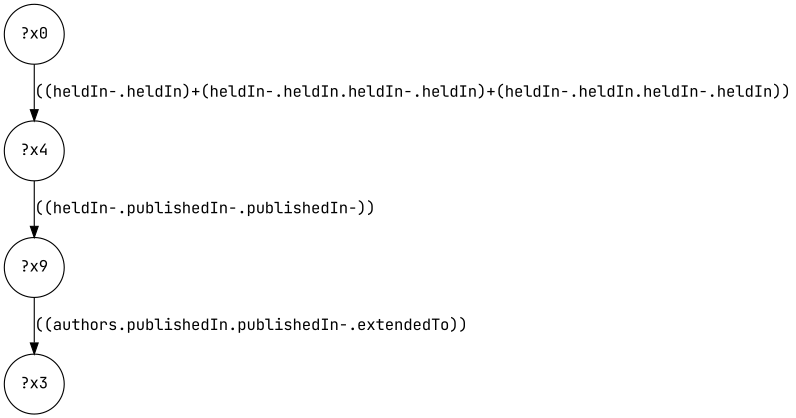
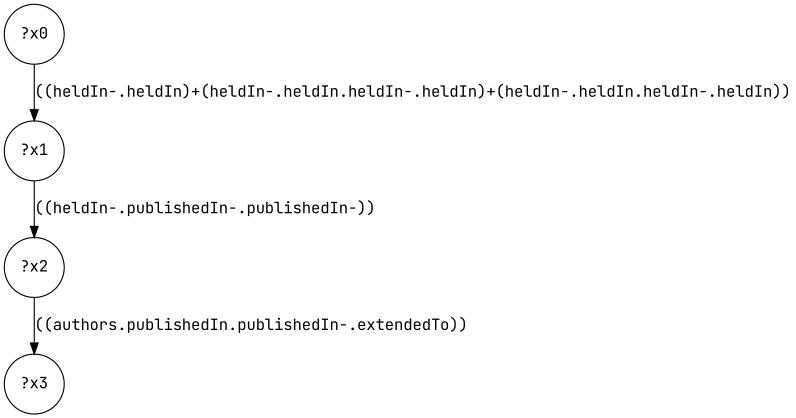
node "?x4": label "?x4" -> "?x1"
node "?x9": label "?x9" -> "?x2"
